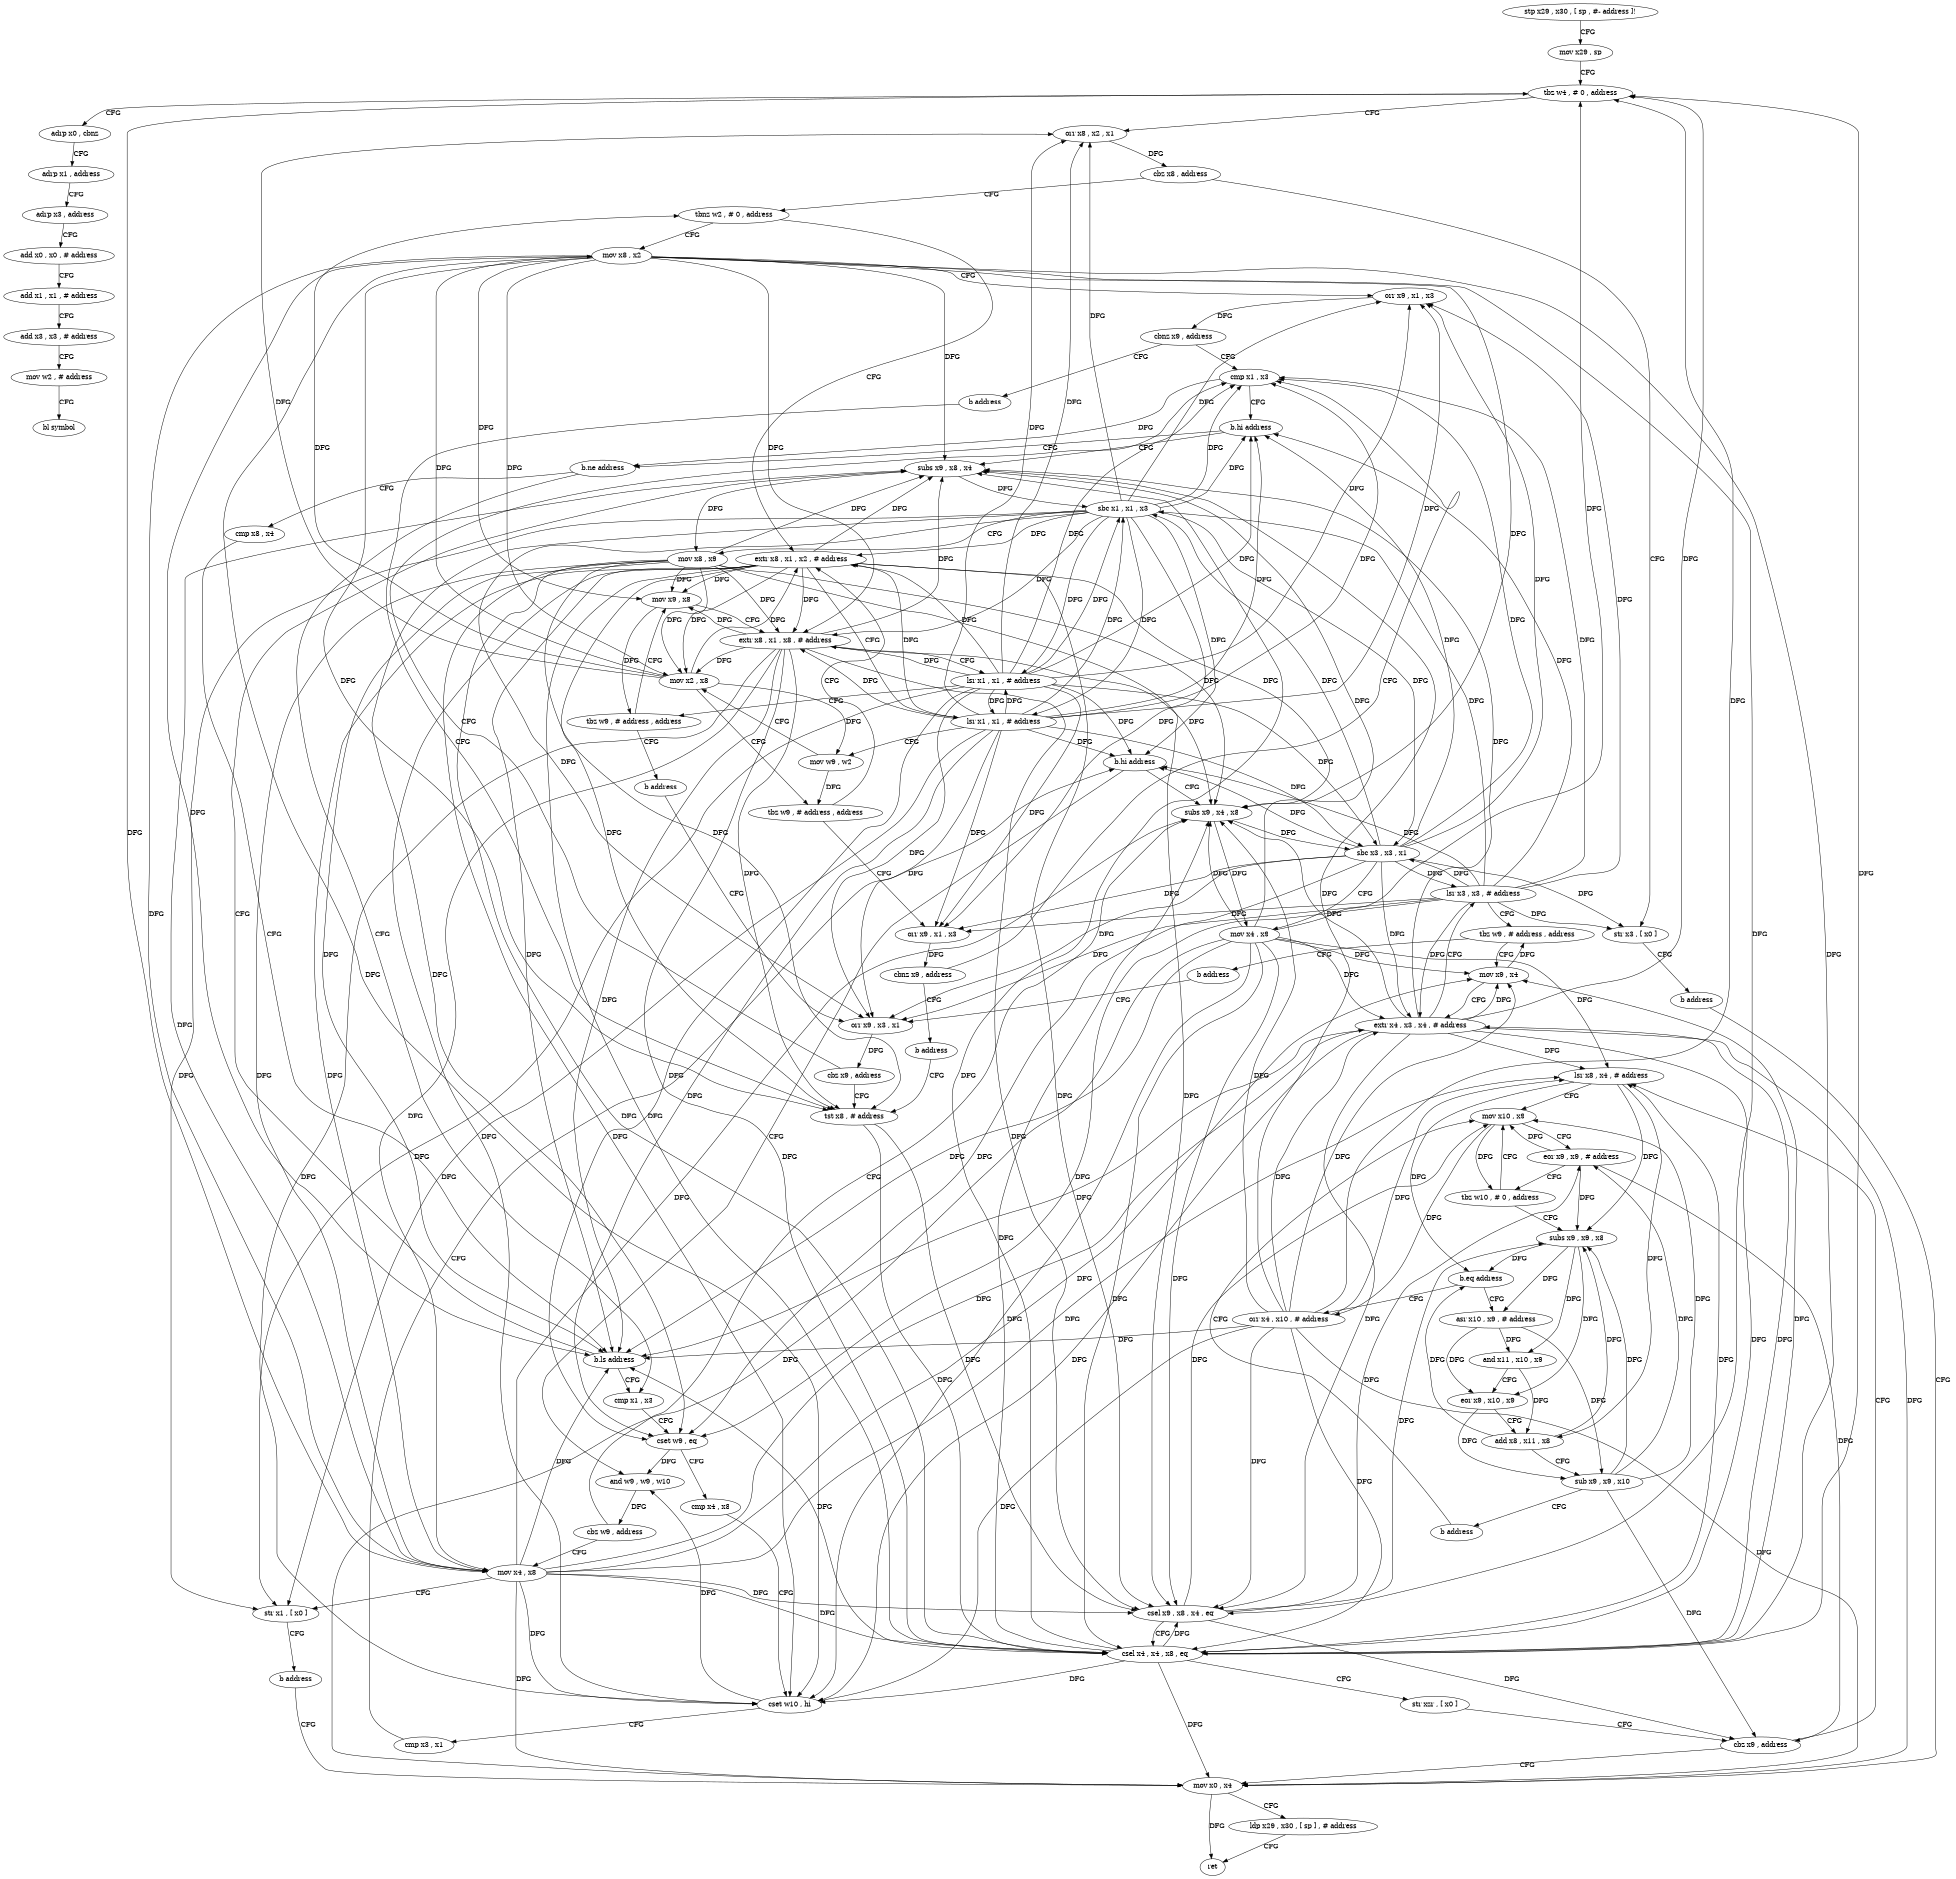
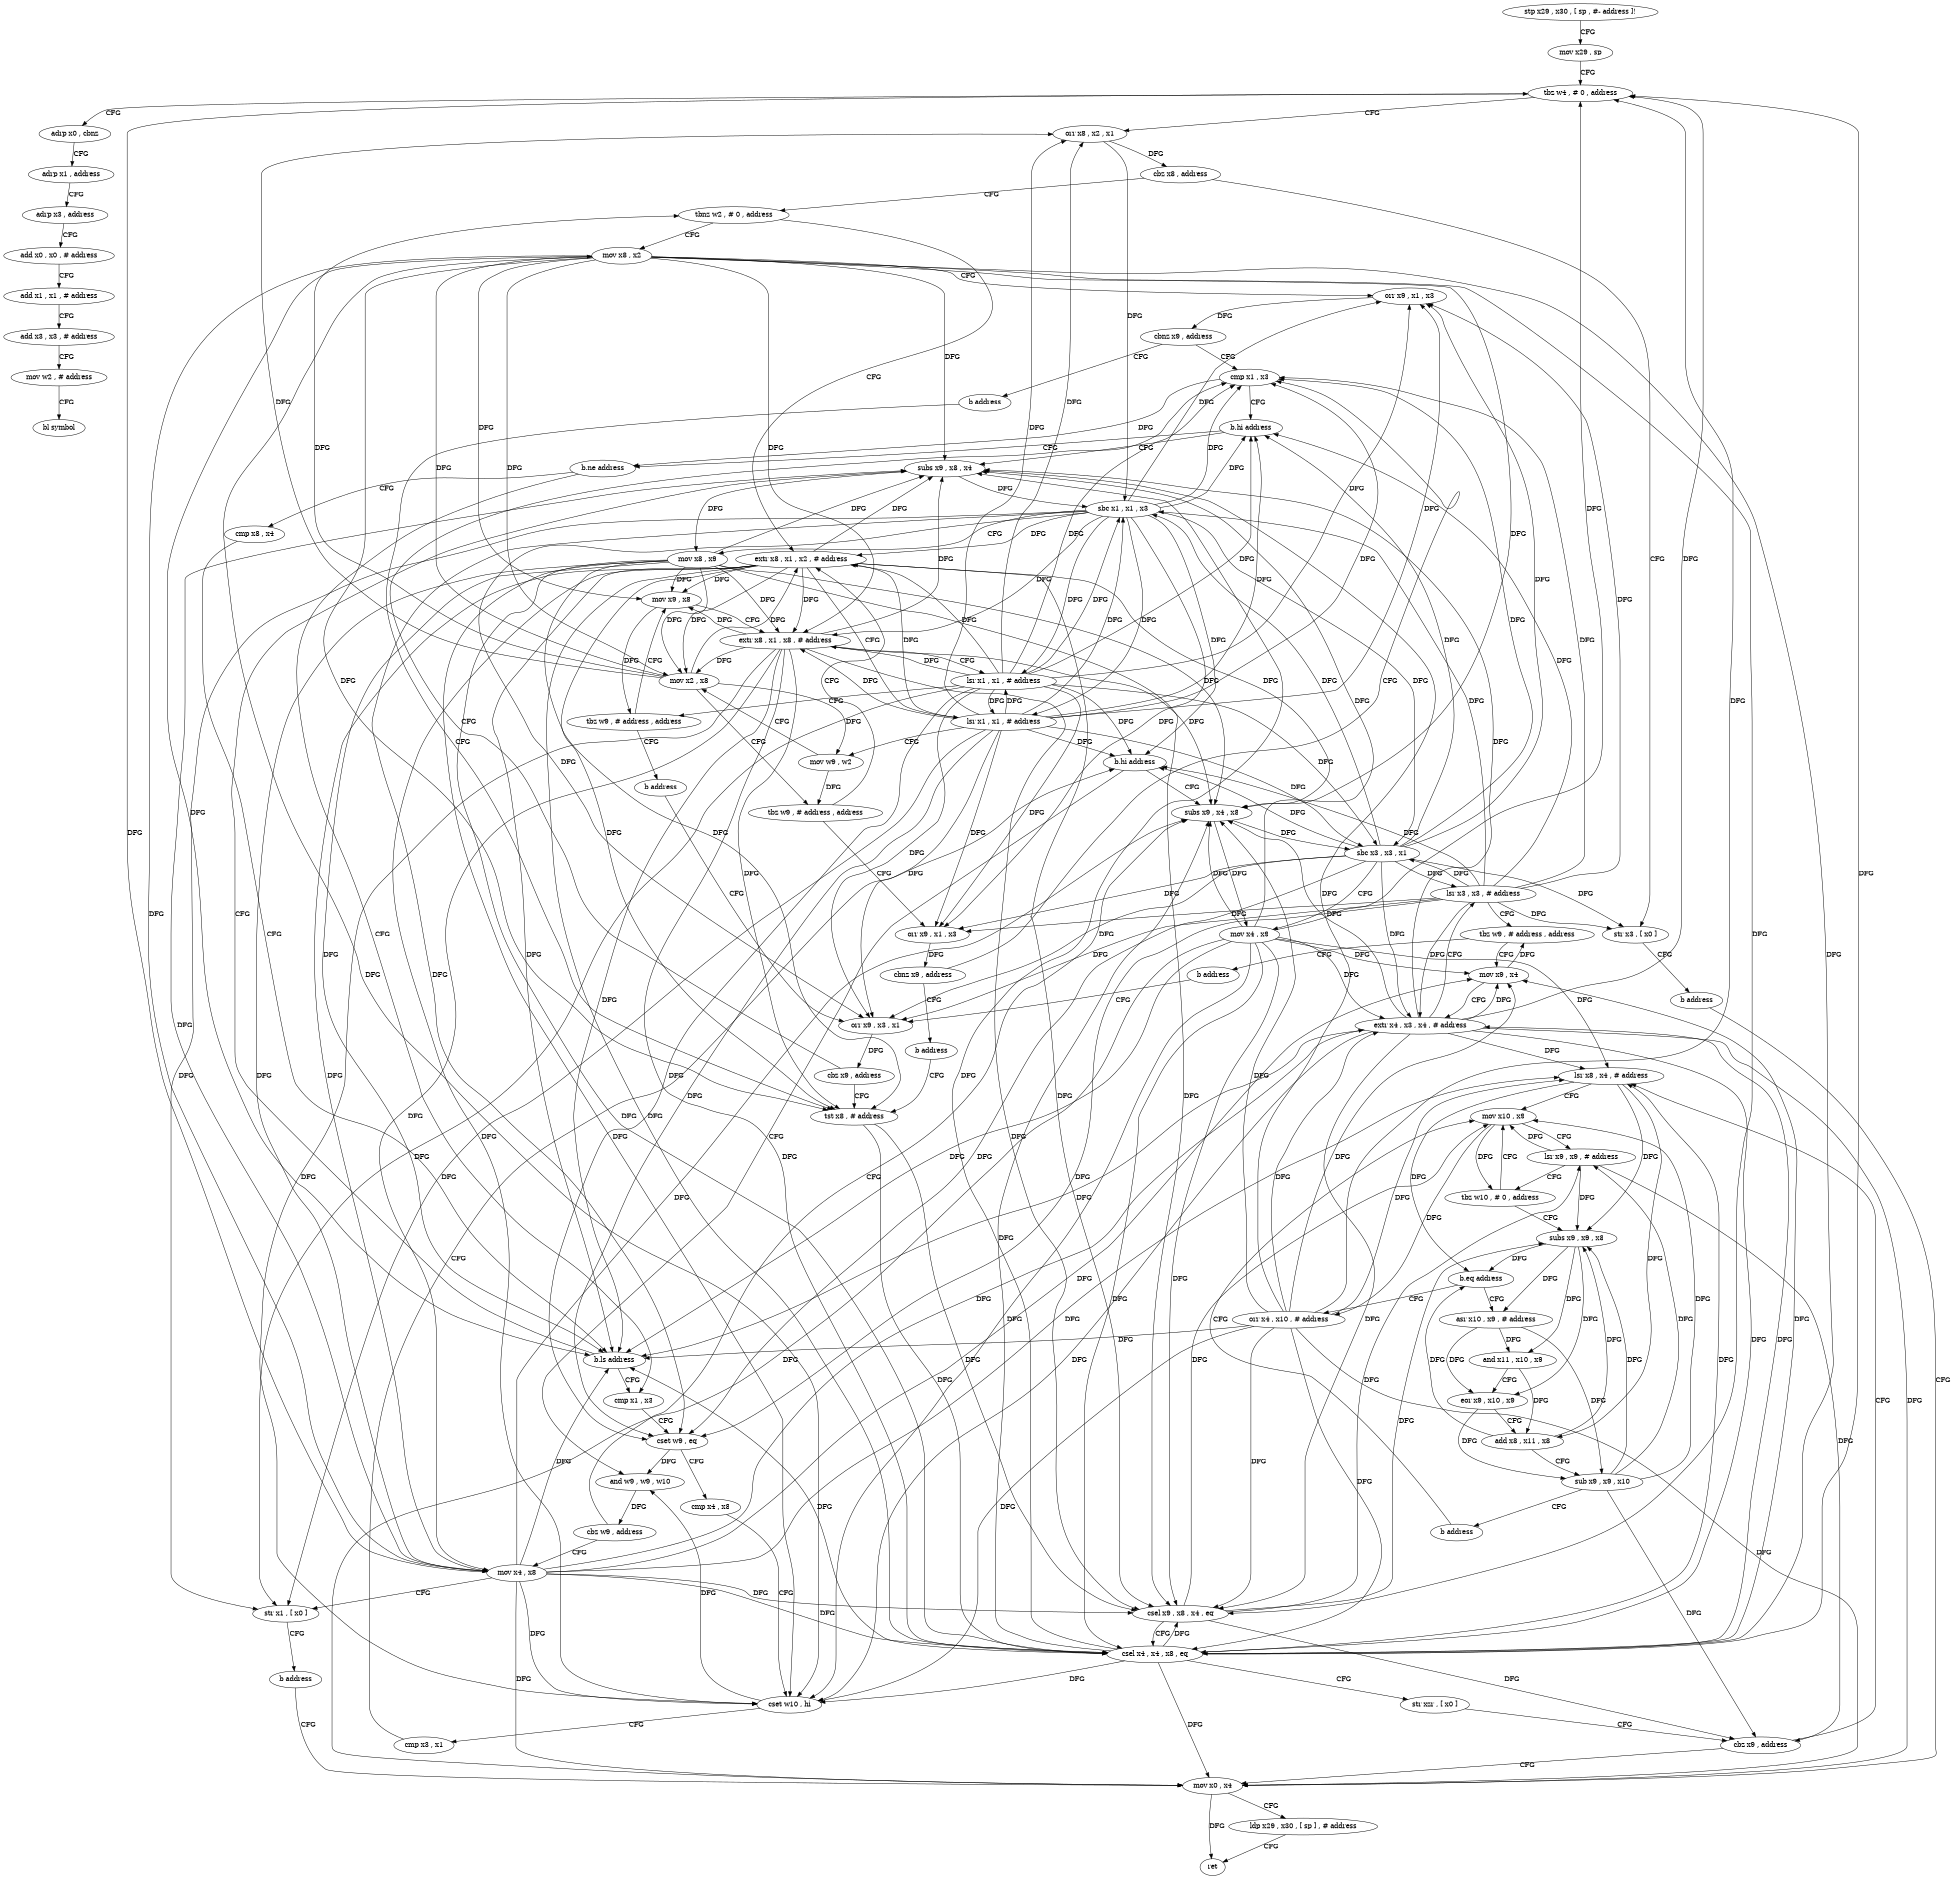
edge "sbc x1 , x1 , x3" -> "orr x8 , x2 , x1": reversed
node "eor x9 , x9 , # address": label "eor x9 , x9 , # address" -> "lsr x9 , x9 , # address"
